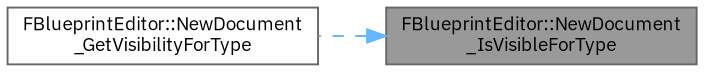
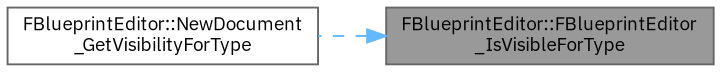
node "FBlueprintEditor::NewDocument _IsVisibleForType": label "FBlueprintEditor::NewDocument _IsVisibleForType" -> "FBlueprintEditor::FBlueprintEditor _IsVisibleForType"
